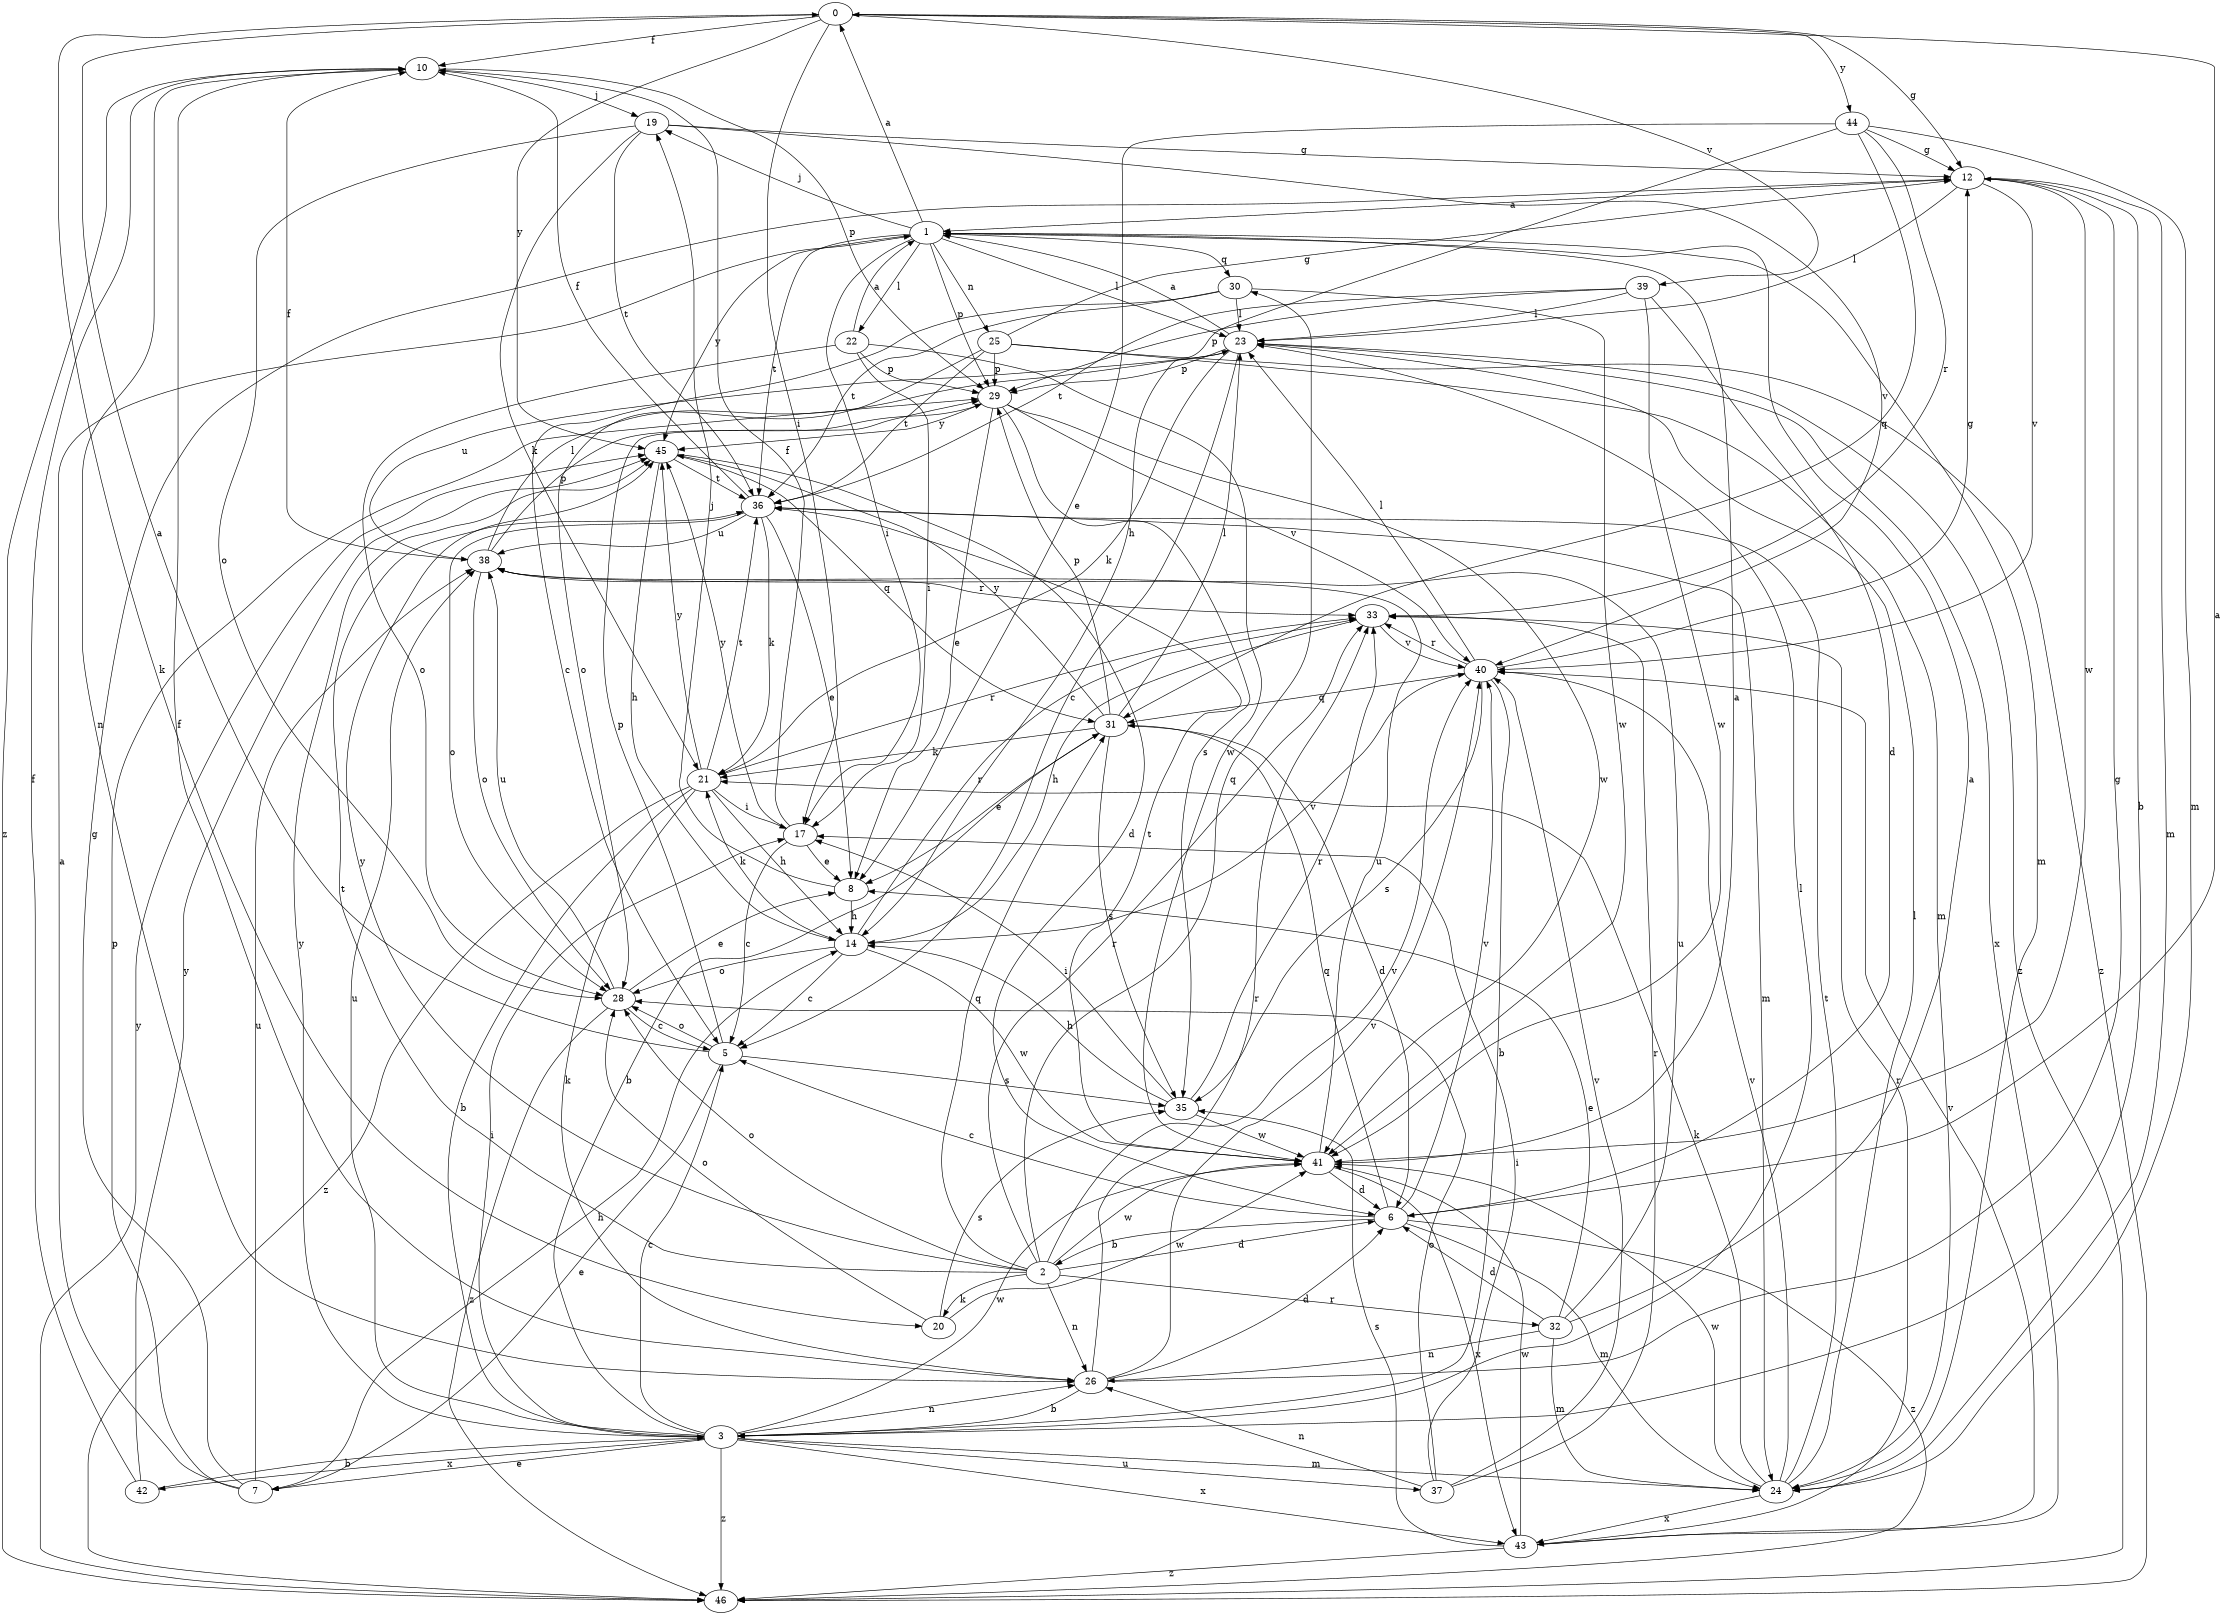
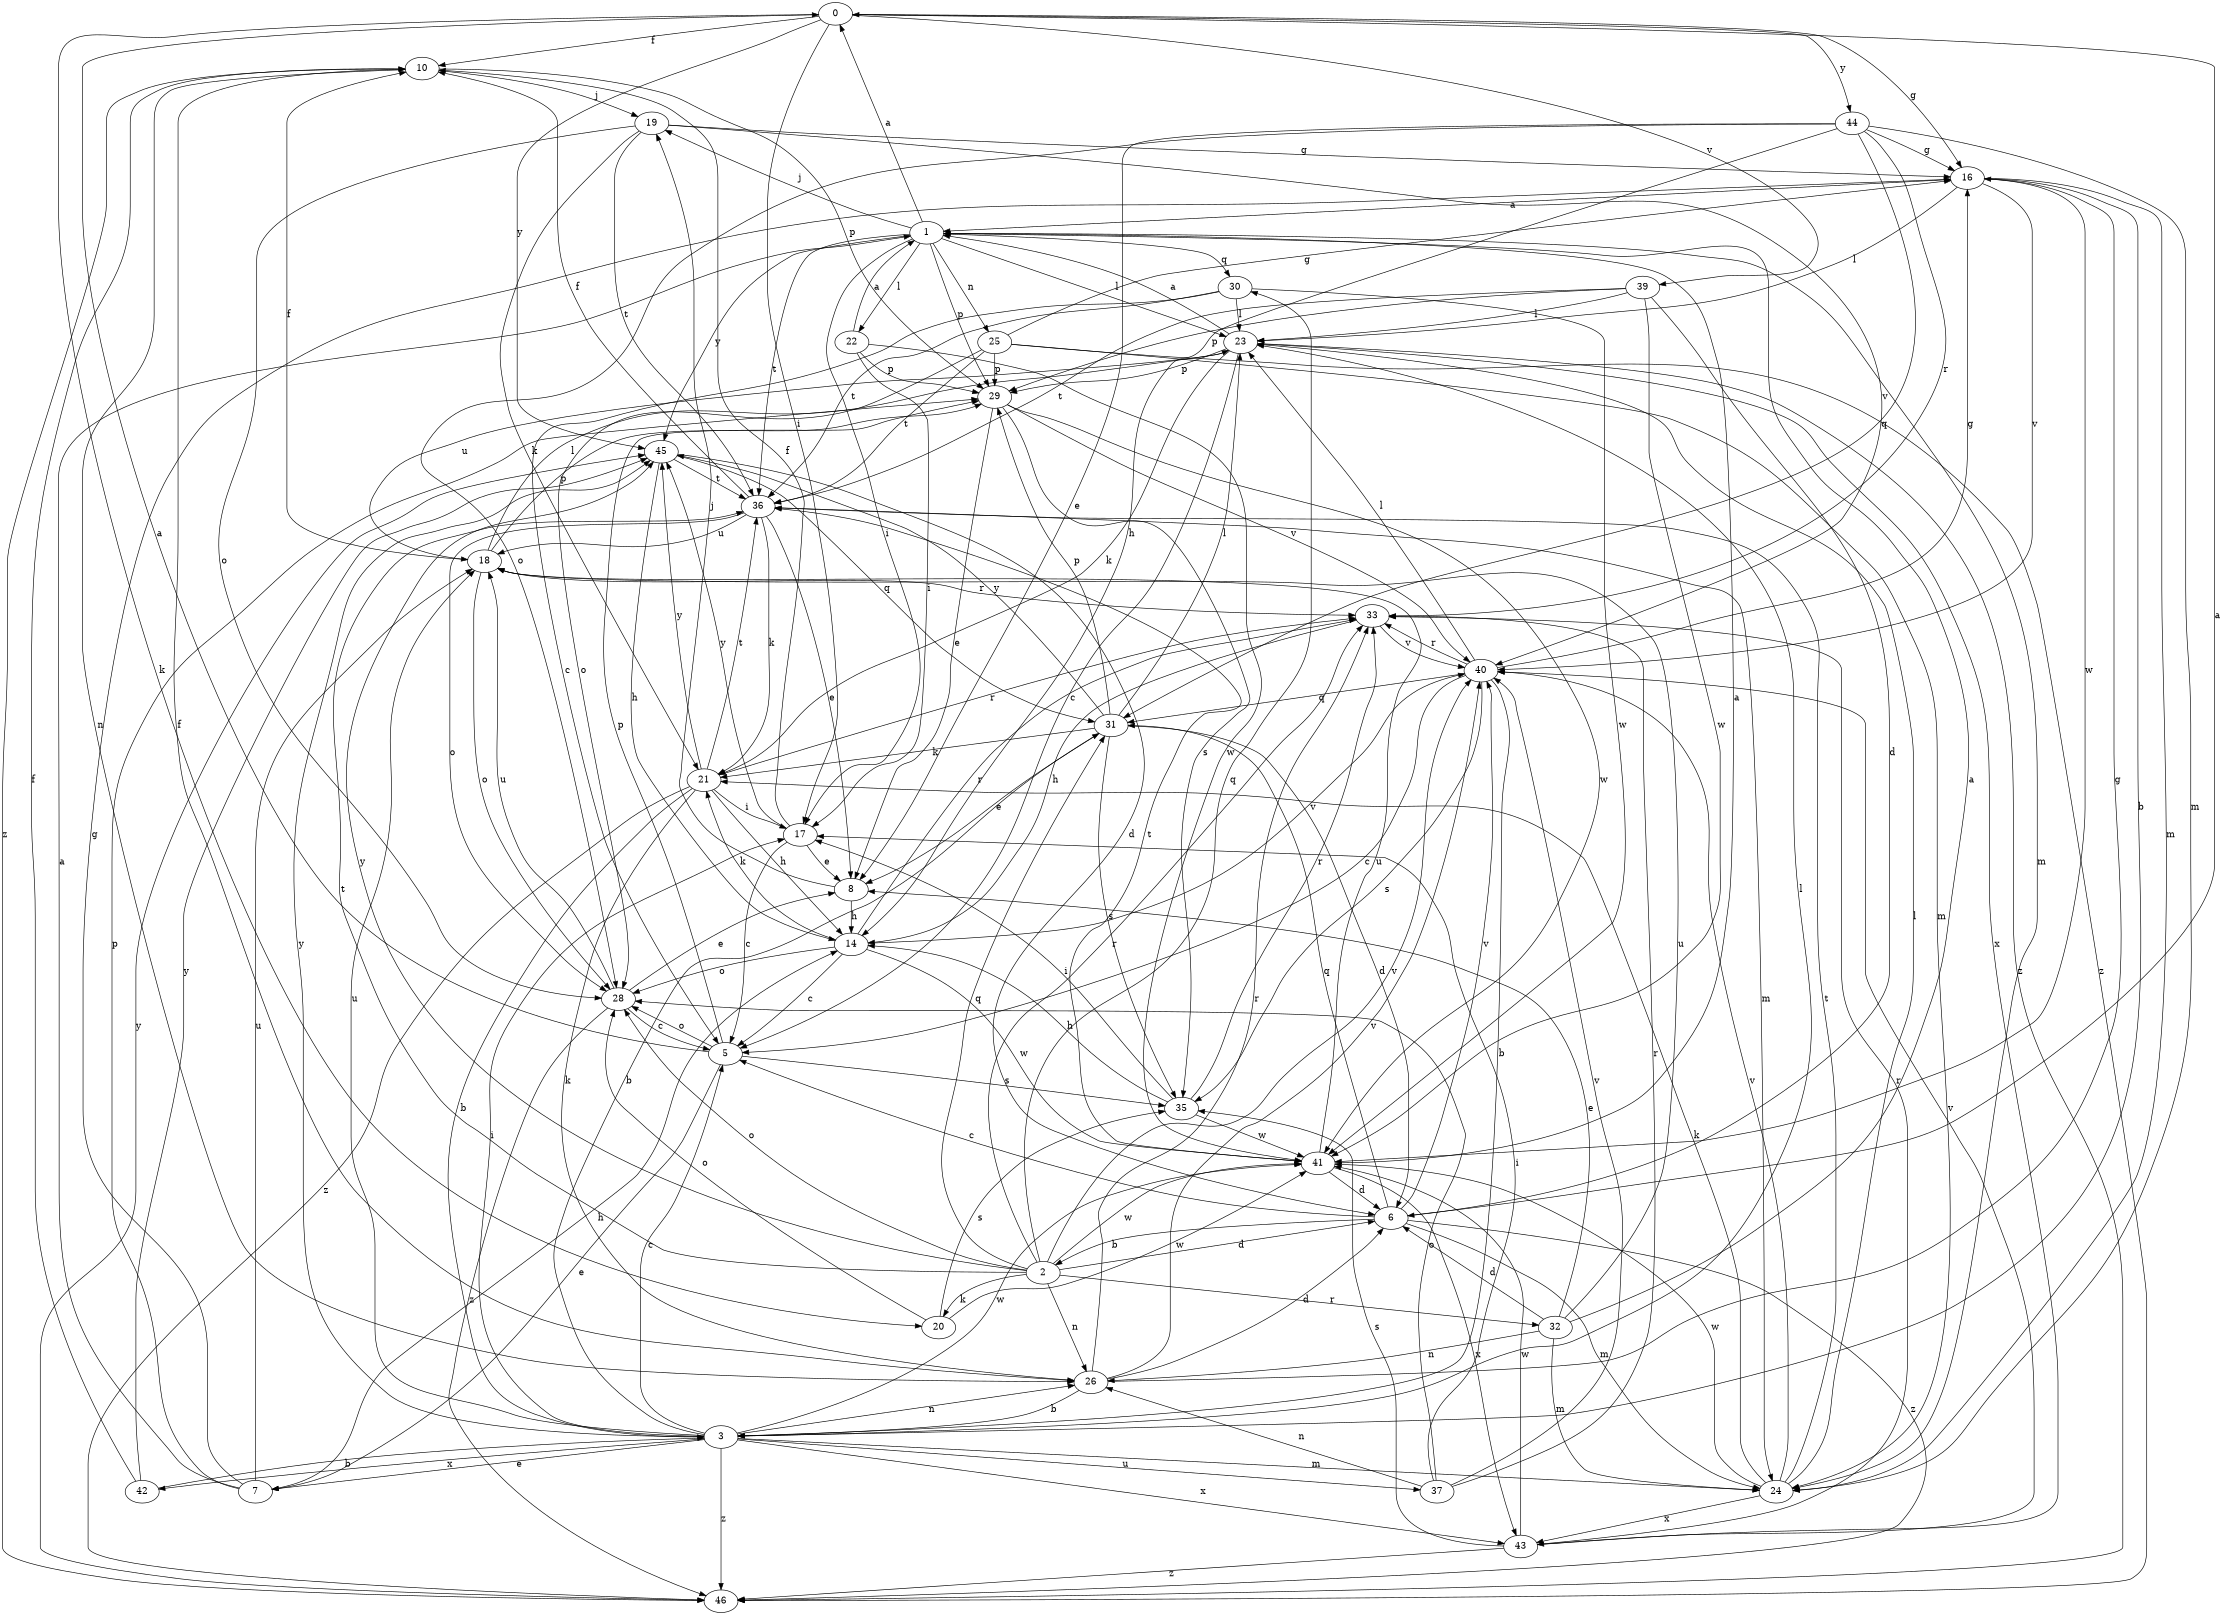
node "12": label "12" -> "16"
edge "29" -> "45": removed, label "y"
node "38": label "38" -> "18"
edge "22" -> "28": now "44" -> "28"
edge "40" -> "5": added, label "c"
